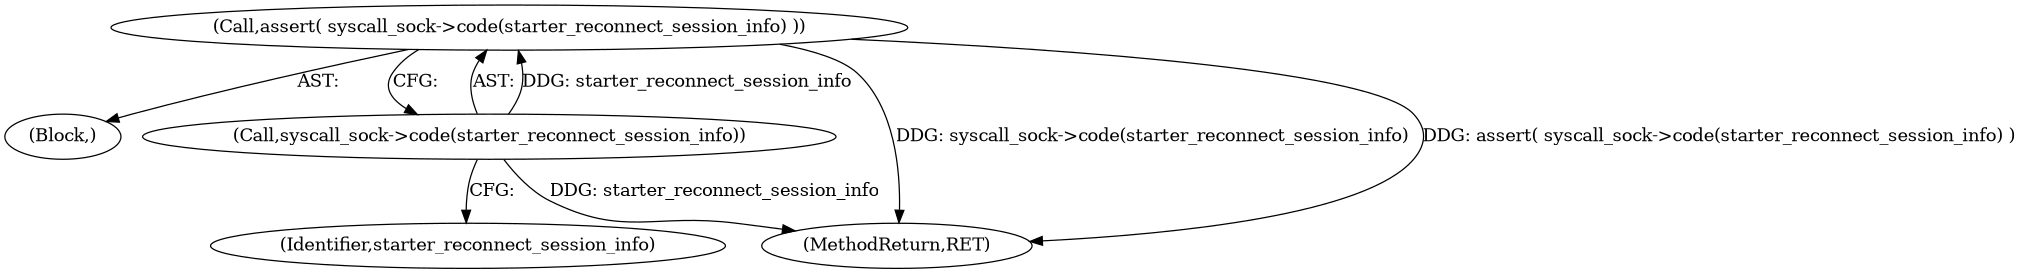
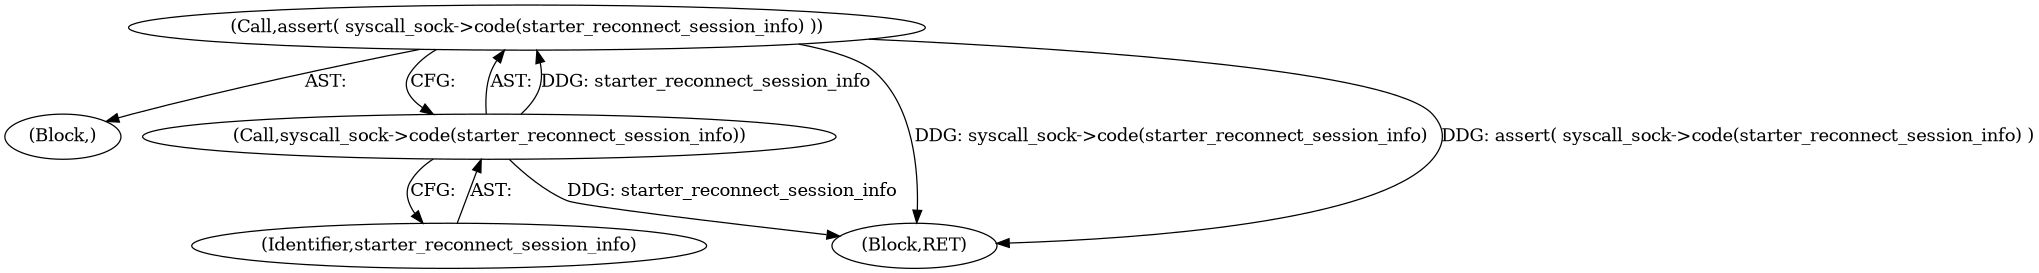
edge "(Identifier,starter_reconnect_session_info)" -> "(Call,syscall_sock->code(starter_reconnect_session_info))": added, label "AST:"
node "(MethodReturn,RET)": label "(MethodReturn,RET)" -> "(Block,RET)"
